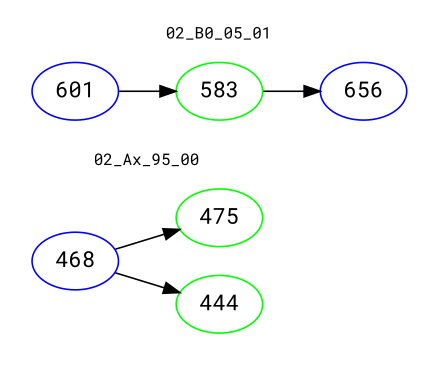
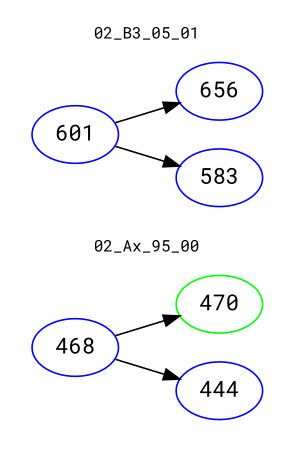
cluster "02_B0_05_01": label "02_B0_05_01" -> "02_B3_05_01"
node "583": color green -> blue
edge "583" -> "656": now "601" -> "656"
node "475": label "475" -> "470"
node "444": color green -> blue
